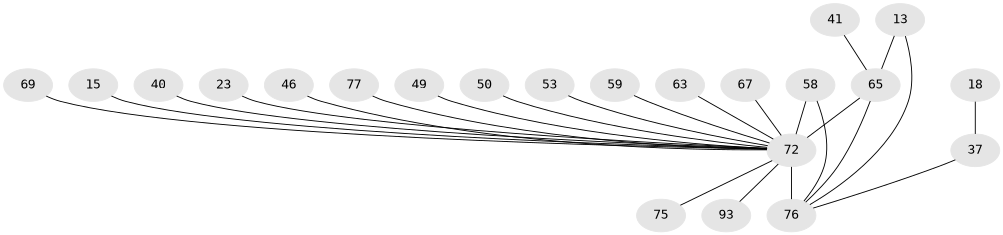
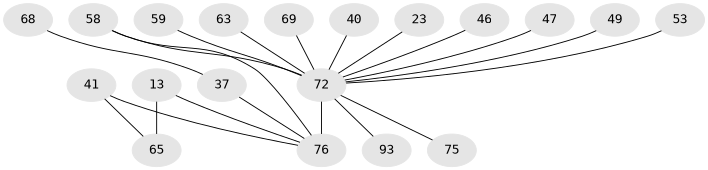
node "15": removed
node "77": label "77" -> "47"
node "50": removed
node "67": removed
node "18": label "18" -> "68"
edge "65" -- "72": removed
edge "65" -- "76": now "41" -- "76"
